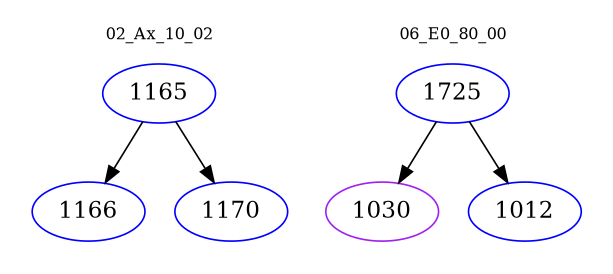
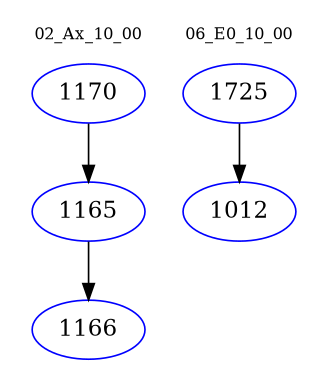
cluster "02_Ax_10_02": label "02_Ax_10_02" -> "02_Ax_10_00"
cluster "06_E0_80_00": label "06_E0_80_00" -> "06_E0_10_00"
edge "1165" -> "1170": reversed
node "1030": removed
